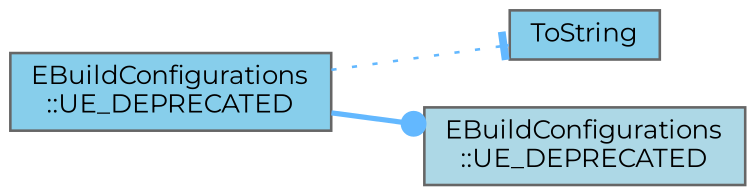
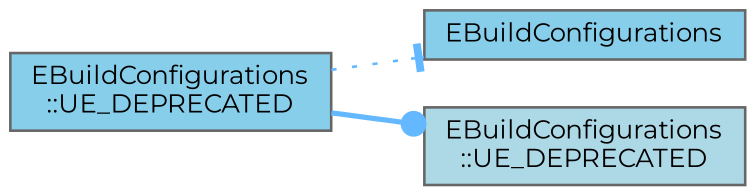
node "ToString": label "ToString" -> "EBuildConfigurations"
